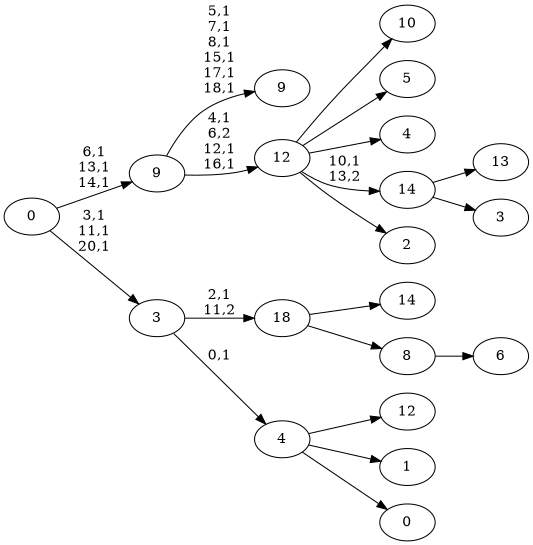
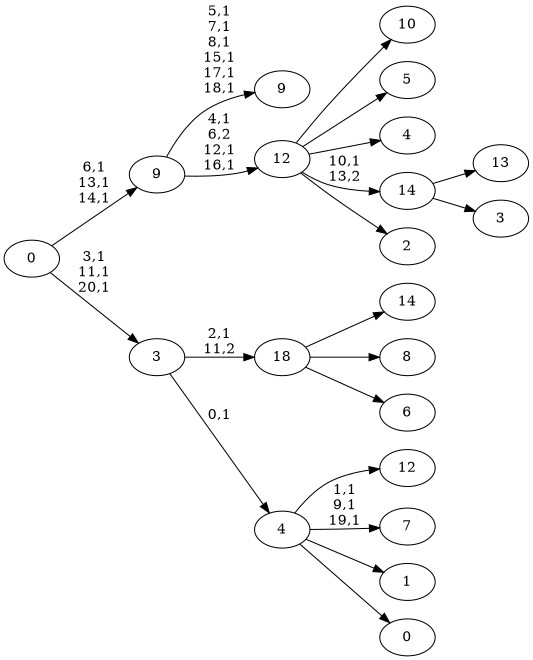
edge "8" -> "6": now "18" -> "6"
node "7": added
